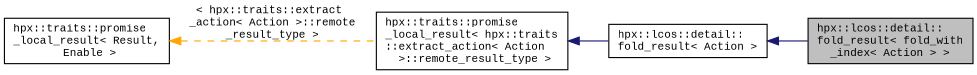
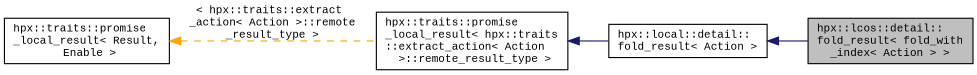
node "hpx::lcos::detail:: fold_result< Action >": label "hpx::lcos::detail:: fold_result< Action >" -> "hpx::local::detail:: fold_result< Action >"
